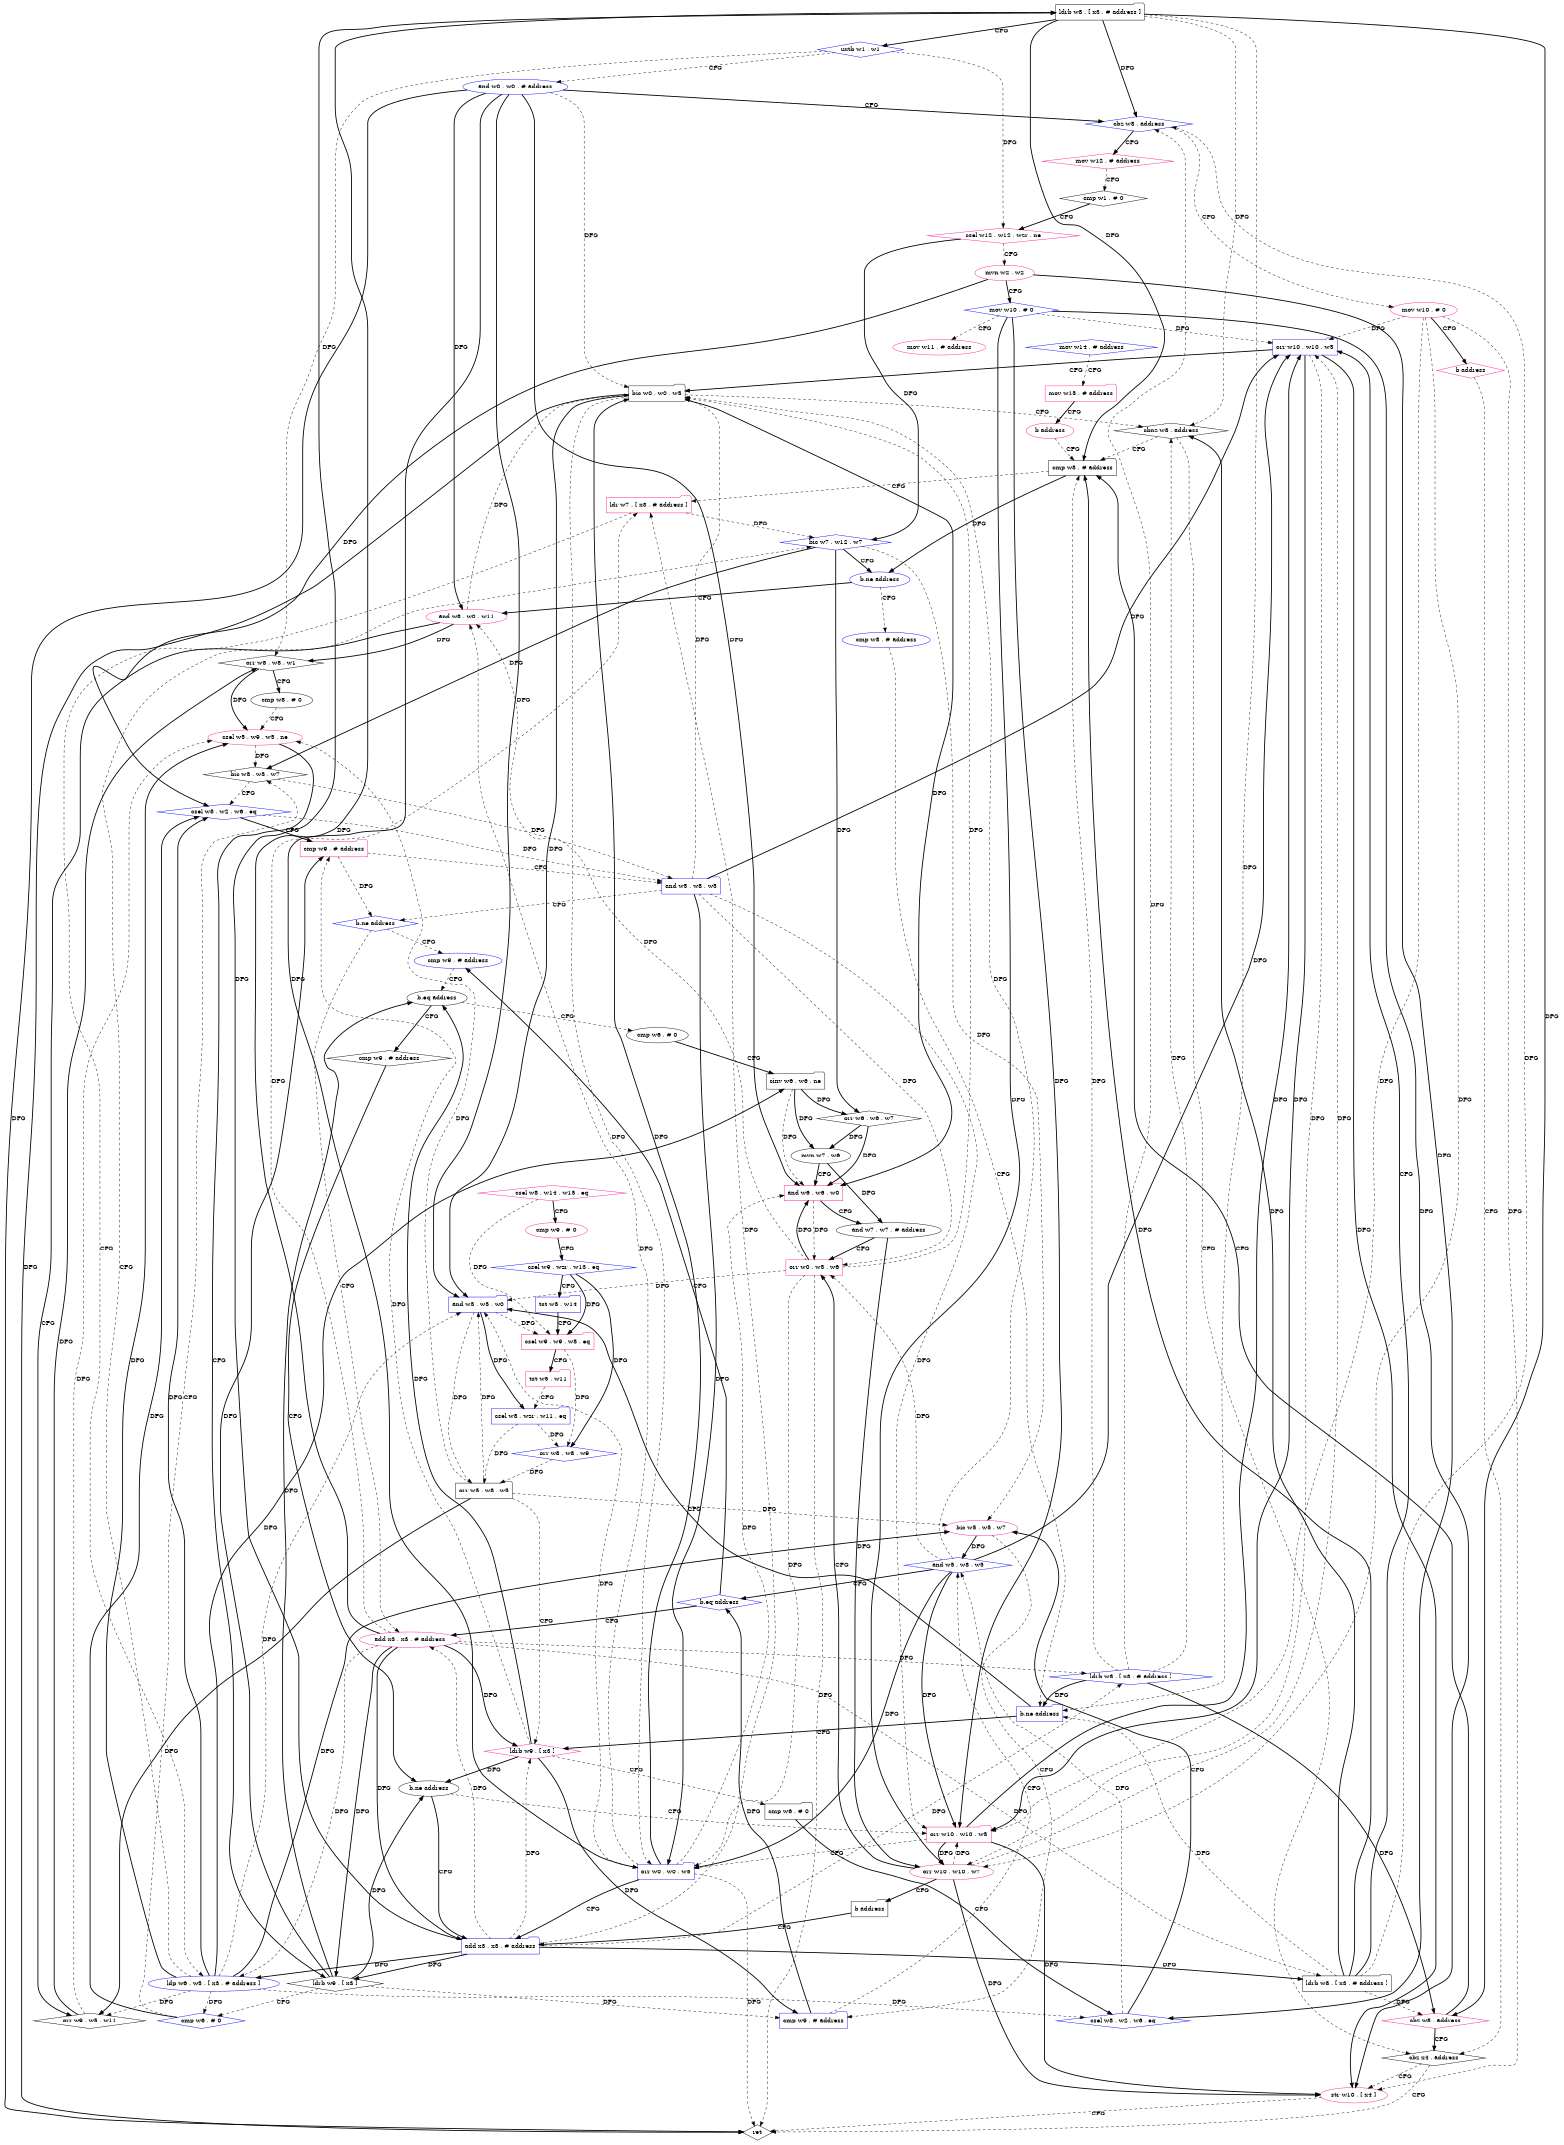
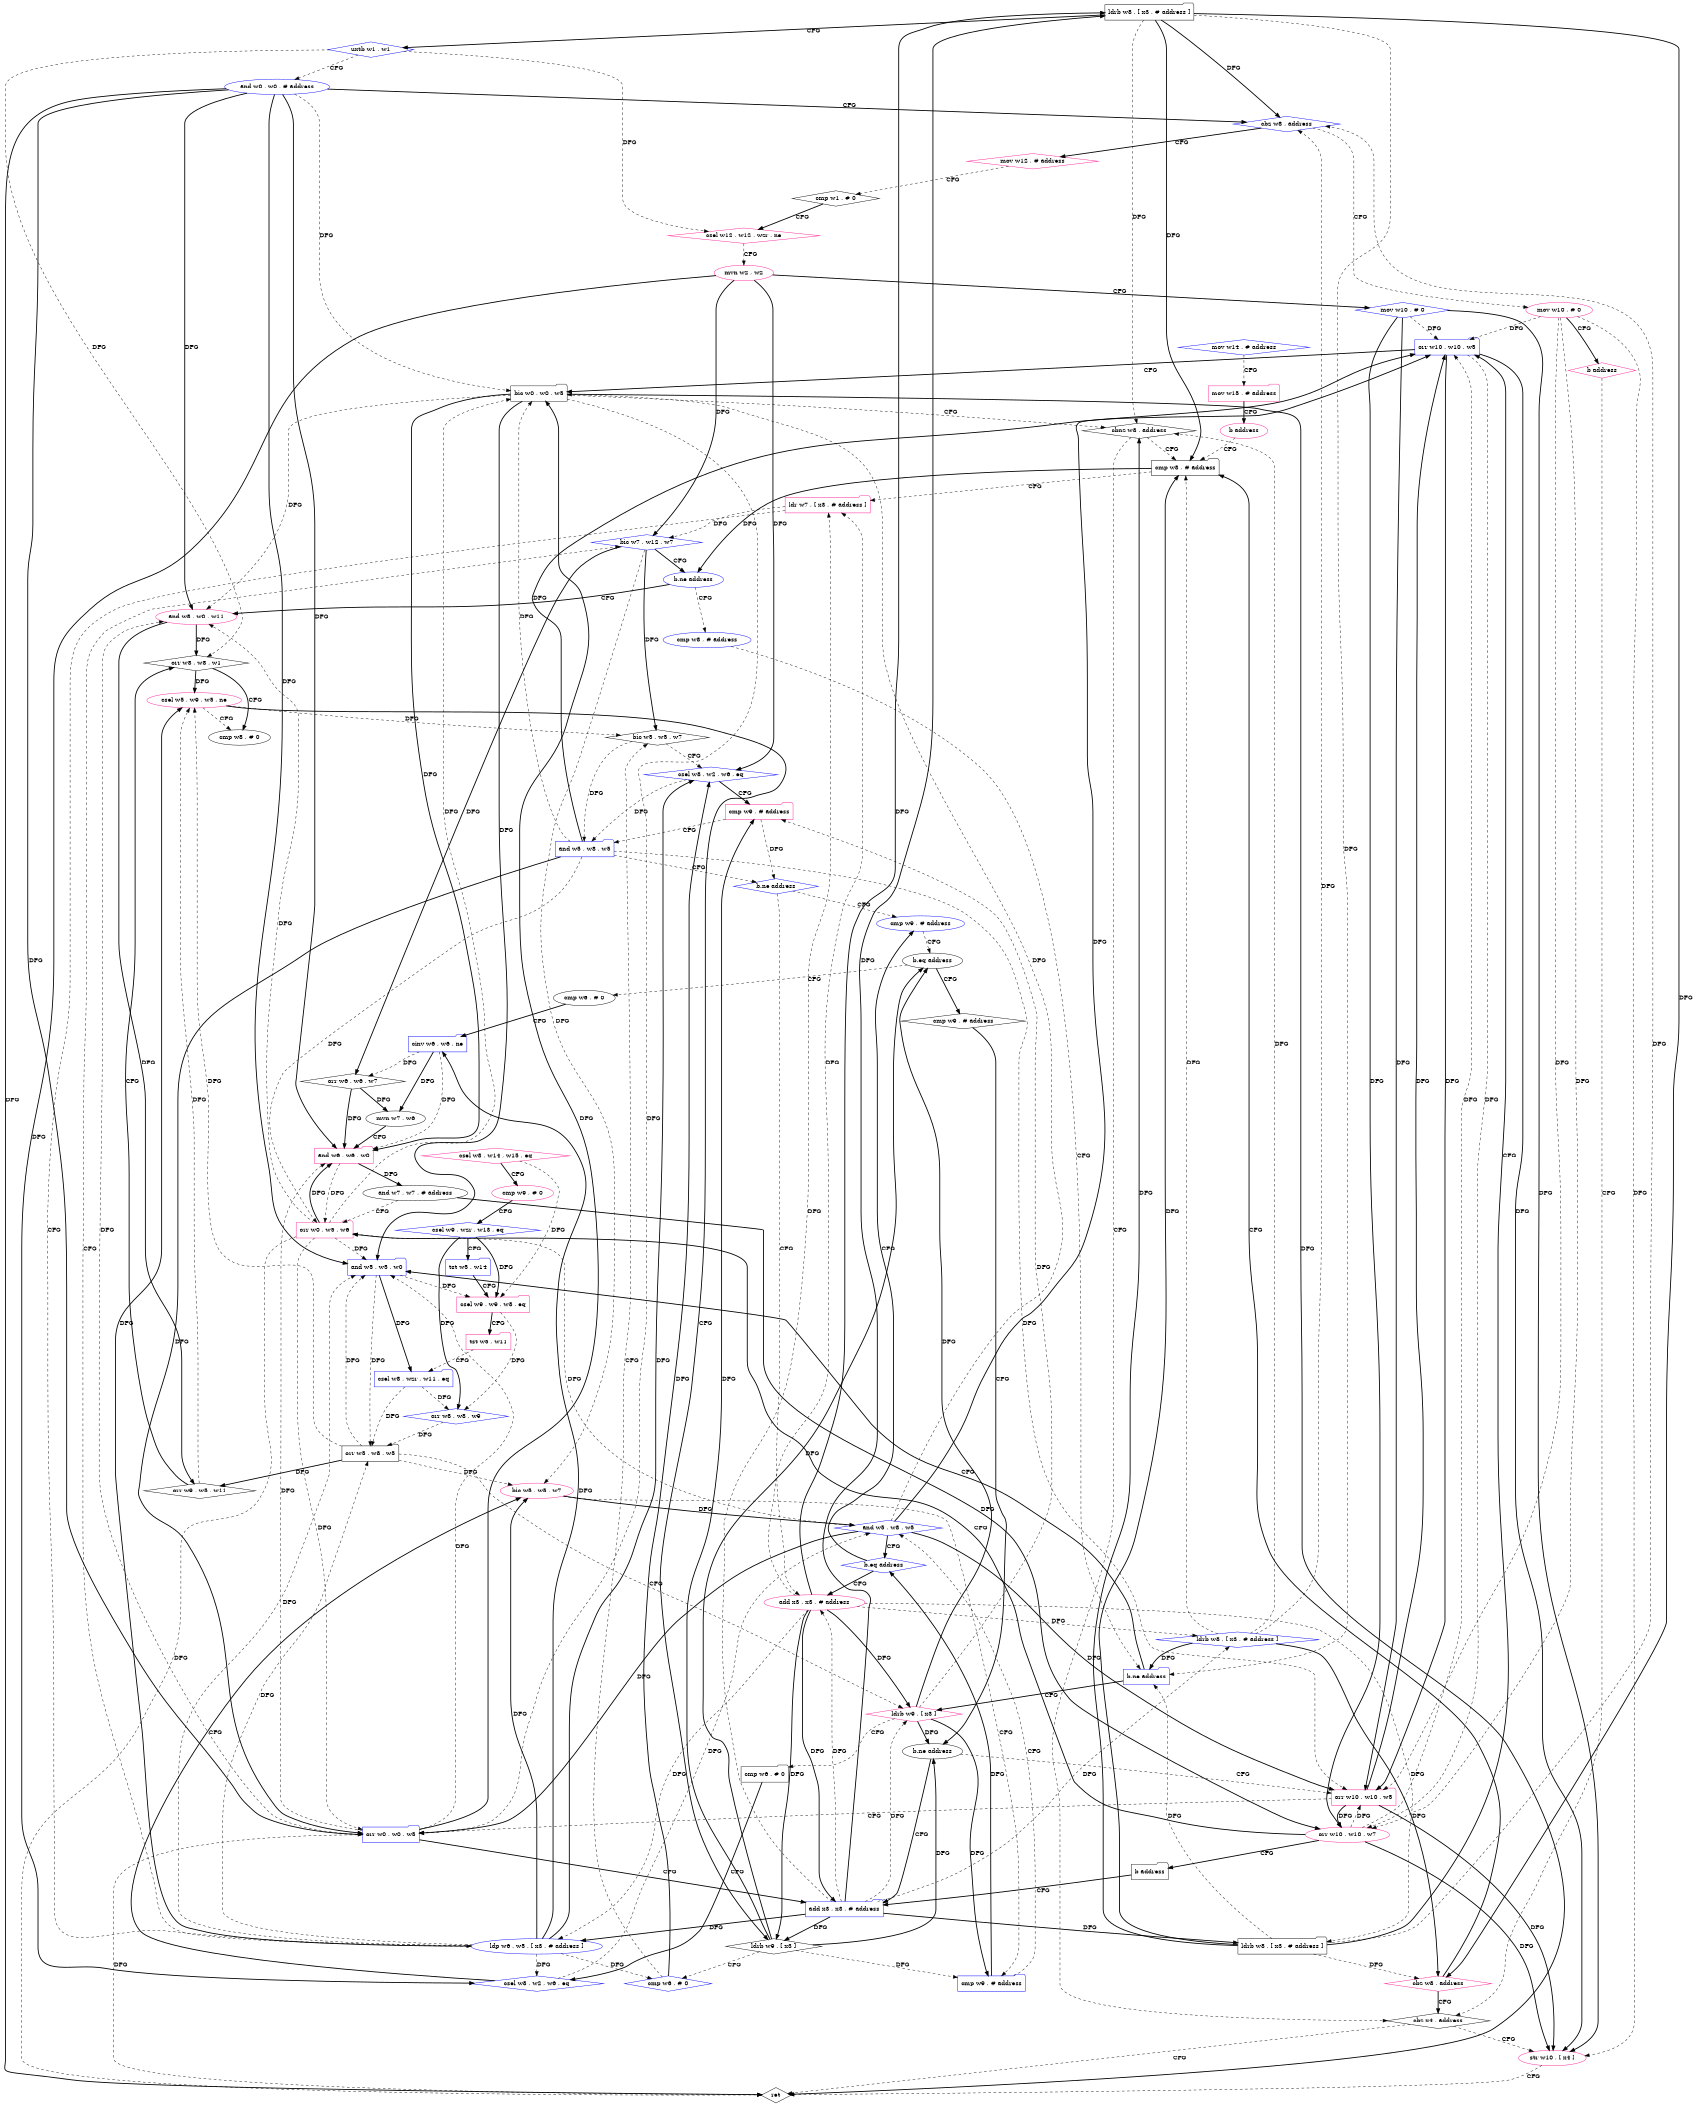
node "mov w11 , # address": removed
edge "csel w12 , w12 , wzr , ne" -> "bic w7 , w12 , w7": now "mvn w2 , w2" -> "bic w7 , w12 , w7"
edge "and w8 , w0 , w11" -> "bic w0 , w0 , w5": reversed
edge "cmp w8 , # 0" -> "csel w5 , w9 , w5 , ne": reversed
node "cinv w6 , w6 , ne": color black -> blue
edge "cinv w6 , w6 , ne" -> "orr w6 , w6 , w7": style bold -> dashed
edge "mvn w7 , w6" -> "and w7 , w7 , # address": removed, label "DFG"
edge "and w6 , w6 , w0" -> "and w7 , w7 , # address": label "CFG" -> "DFG"
edge "and w7 , w7 , # address" -> "orr w0 , w5 , w6": style bold -> dashed
edge "and w8 , w0 , w11" -> "orr w9 , w5 , w11": label "CFG" -> "DFG"
edge "orr w9 , w5 , w11" -> "orr w8 , w8 , w1": label "DFG" -> "CFG"
edge "ldp w6 , w5 , [ x3 , # address ]" -> "orr w9 , w5 , w11": now "ldp w6 , w5 , [ x3 , # address ]" -> "orr w5 , w8 , w5"
